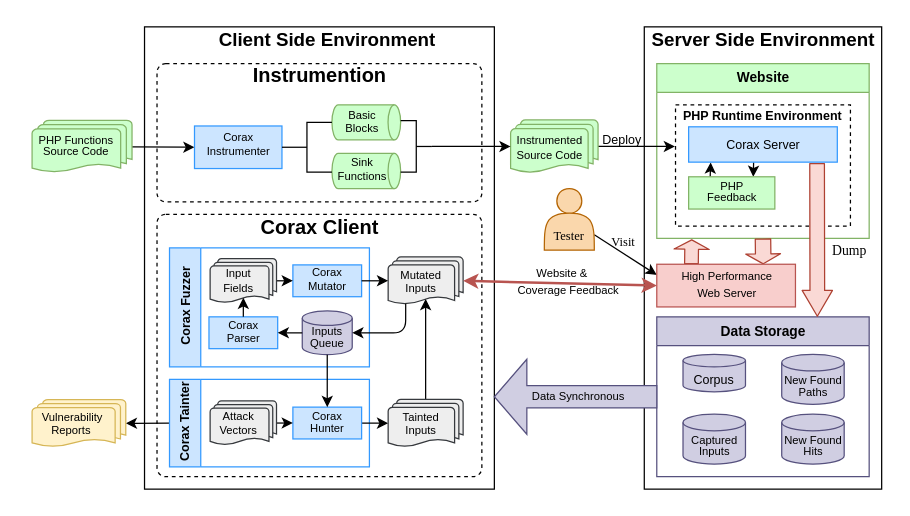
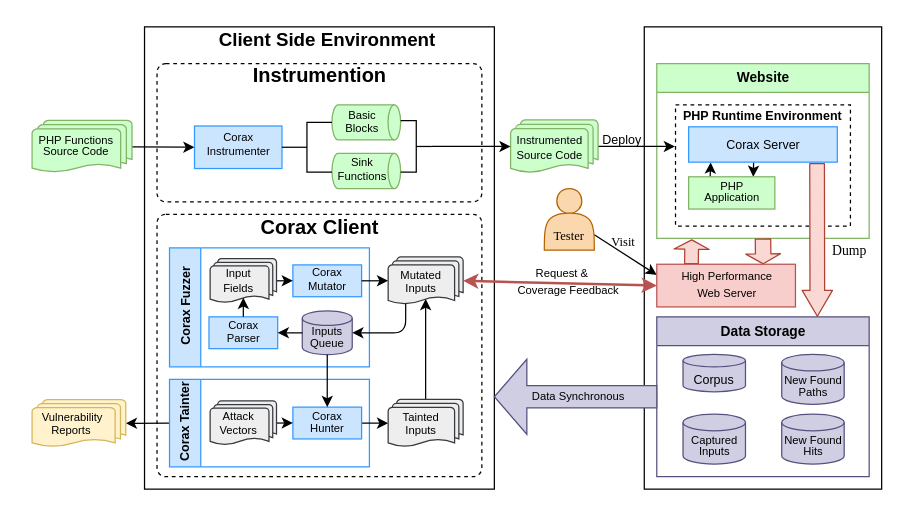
node "Server Side Environment": removed
node "Feedback": label "Feedback" -> "Application"
node "Website &": label "Website &" -> "Request &"
